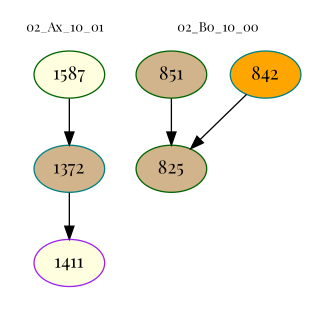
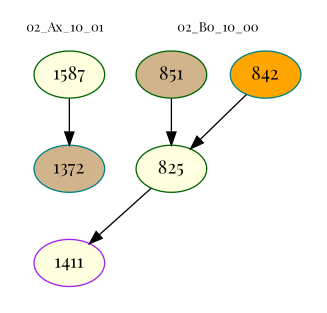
node "825": fillcolor tan -> lightyellow
edge "1372" -> "1411": now "825" -> "1411"
